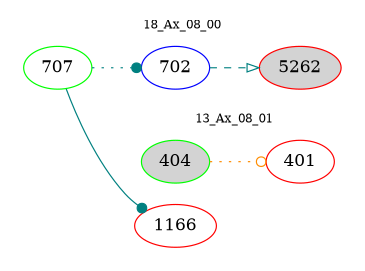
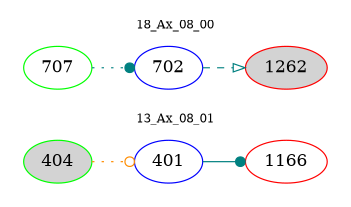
node "5262": label "5262" -> "1262"
edge "707" -> "1166": now "401" -> "1166"
node "401": color red -> blue
